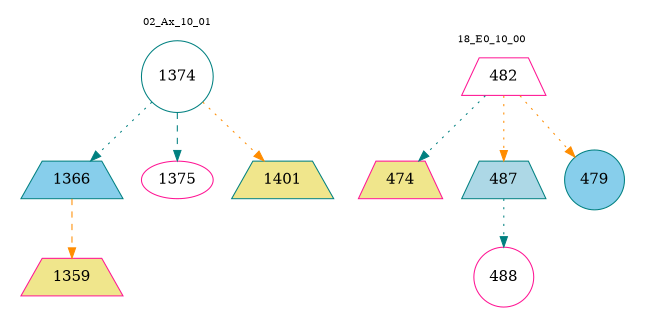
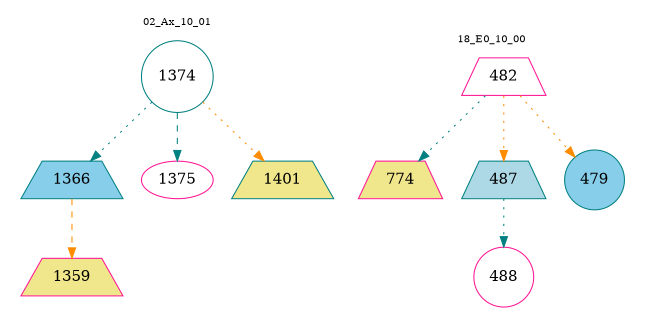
node "474": label "474" -> "774"
